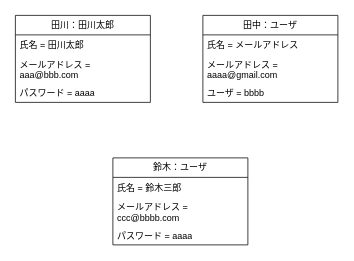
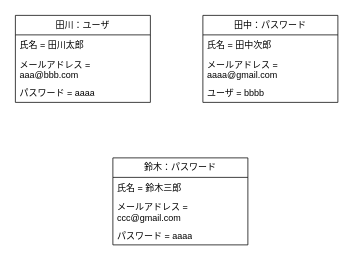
node "田川：田川太郎": label "田川：田川太郎" -> "田川：ユーザ"
node "田中：ユーザ": label "田中：ユーザ" -> "田中：パスワード"
node "氏名 = メールアドレス": label "氏名 = メールアドレス" -> "氏名 = 田中次郎"
node "鈴木：ユーザ": label "鈴木：ユーザ" -> "鈴木：パスワード"
node "メールアドレス = ccc@bbbb.com": label "メールアドレス = ccc@bbbb.com" -> "メールアドレス = ccc@gmail.com"
